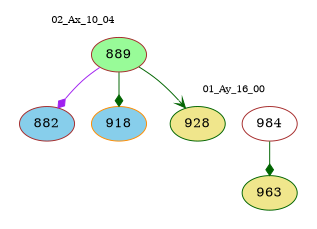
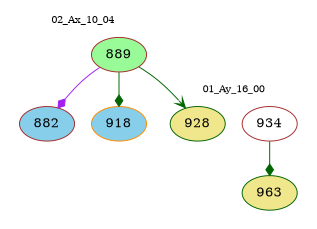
node "984": label "984" -> "934"
